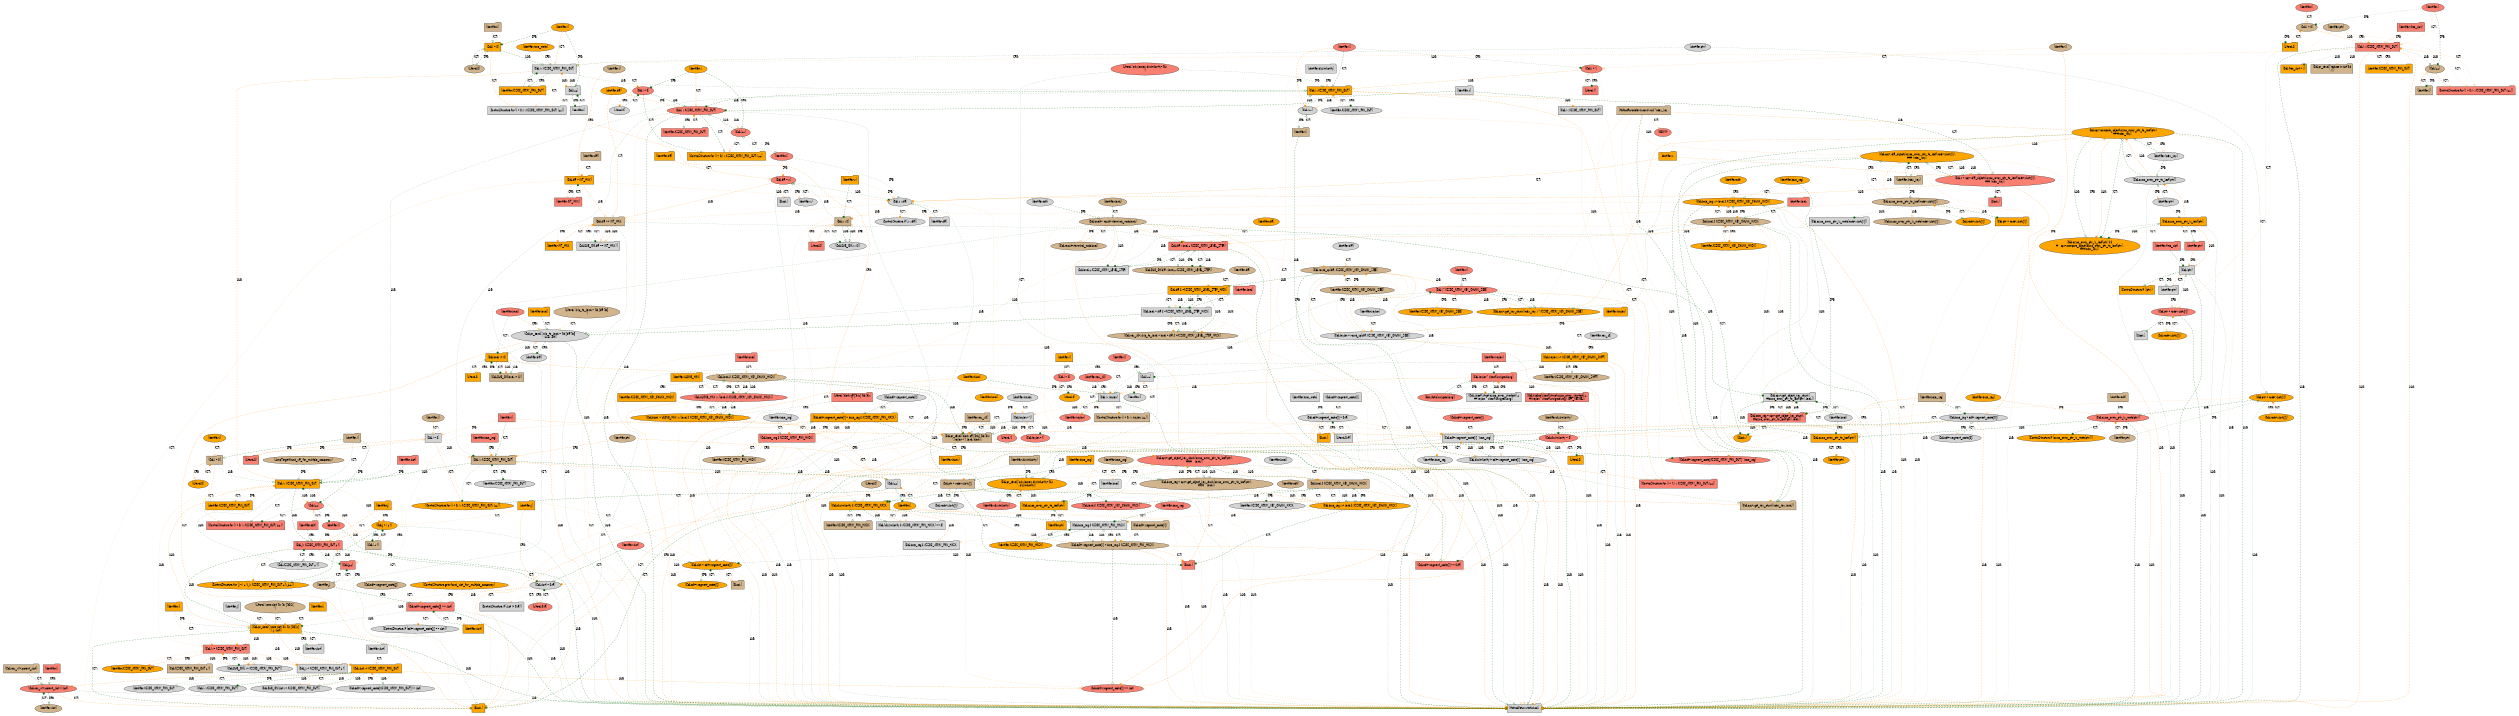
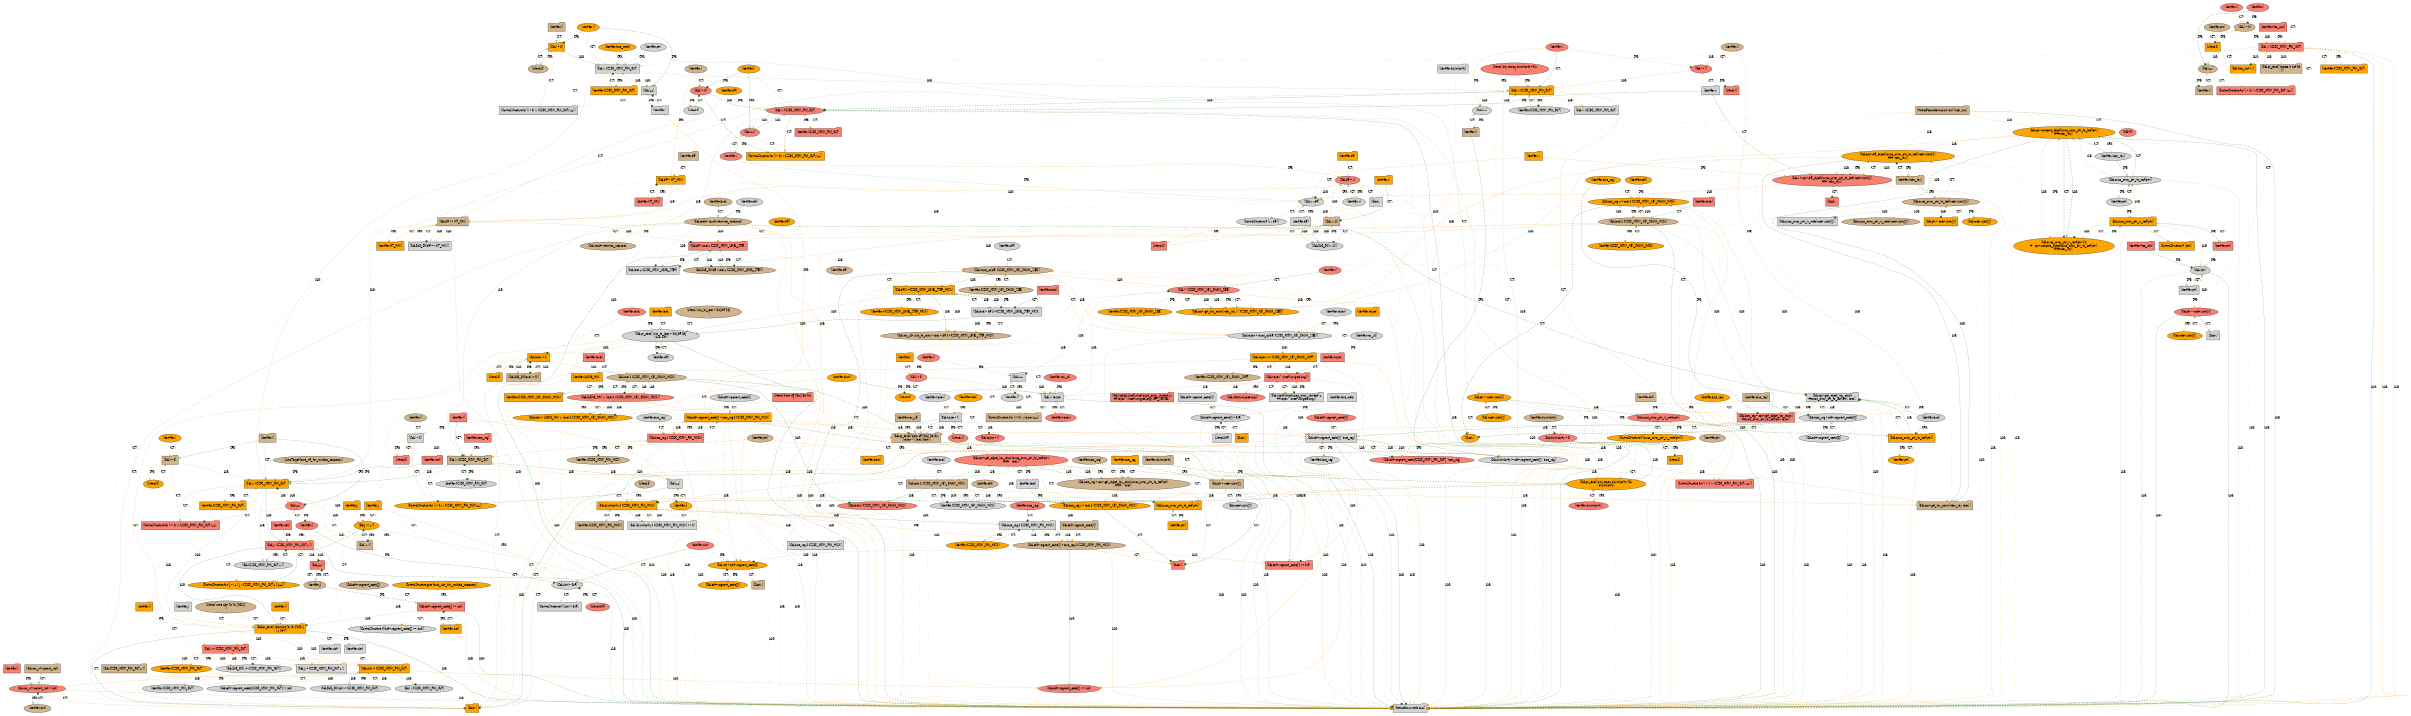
node "(Call,!ptr)": shape folder -> ellipse
edge "(Call,!ptr)" -> "(ControlStructure,if (!ptr))": now "(Call,assoc_array_ptr_is_leaf(ptr))" -> "(ControlStructure,if (!ptr))"
node "(Identifier,~ASSOC_ARRAY_LEVEL_STEP_MASK)": added
